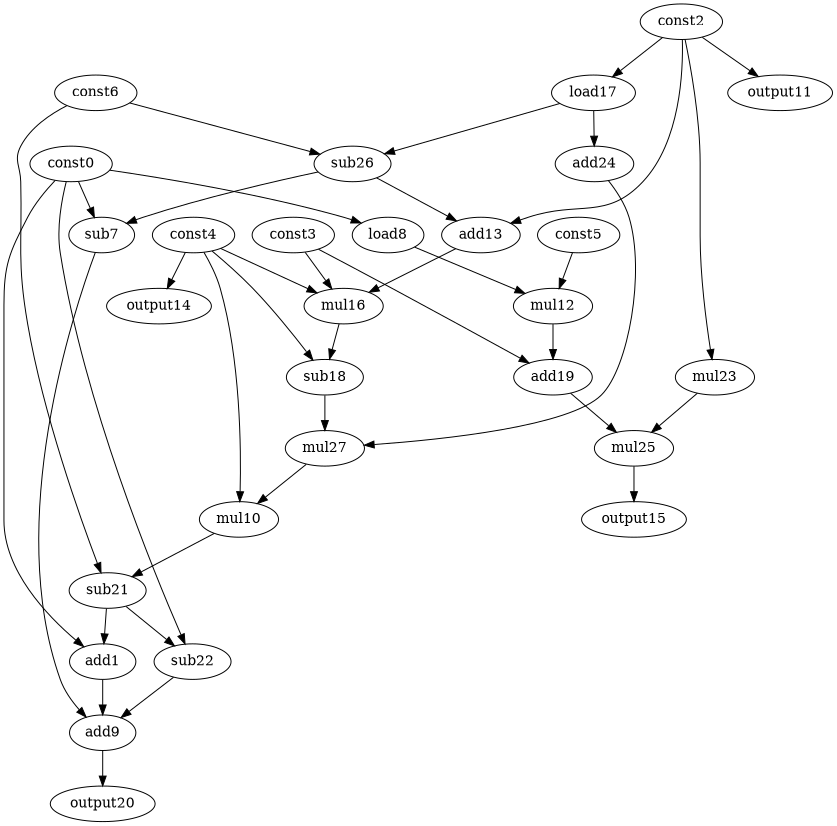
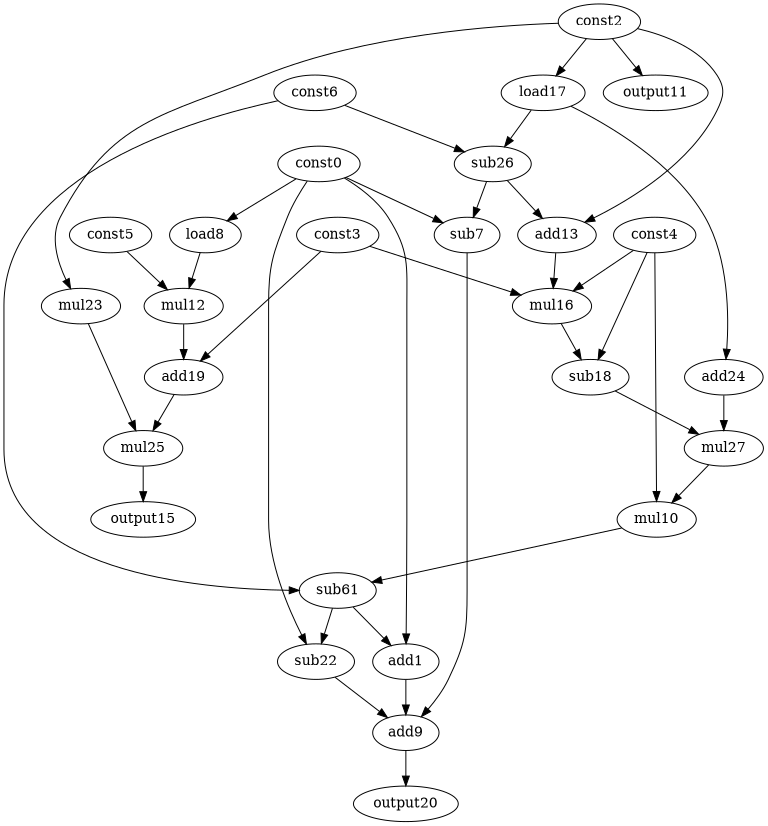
node "output14": removed
node "sub21": label "sub21" -> "sub61"
